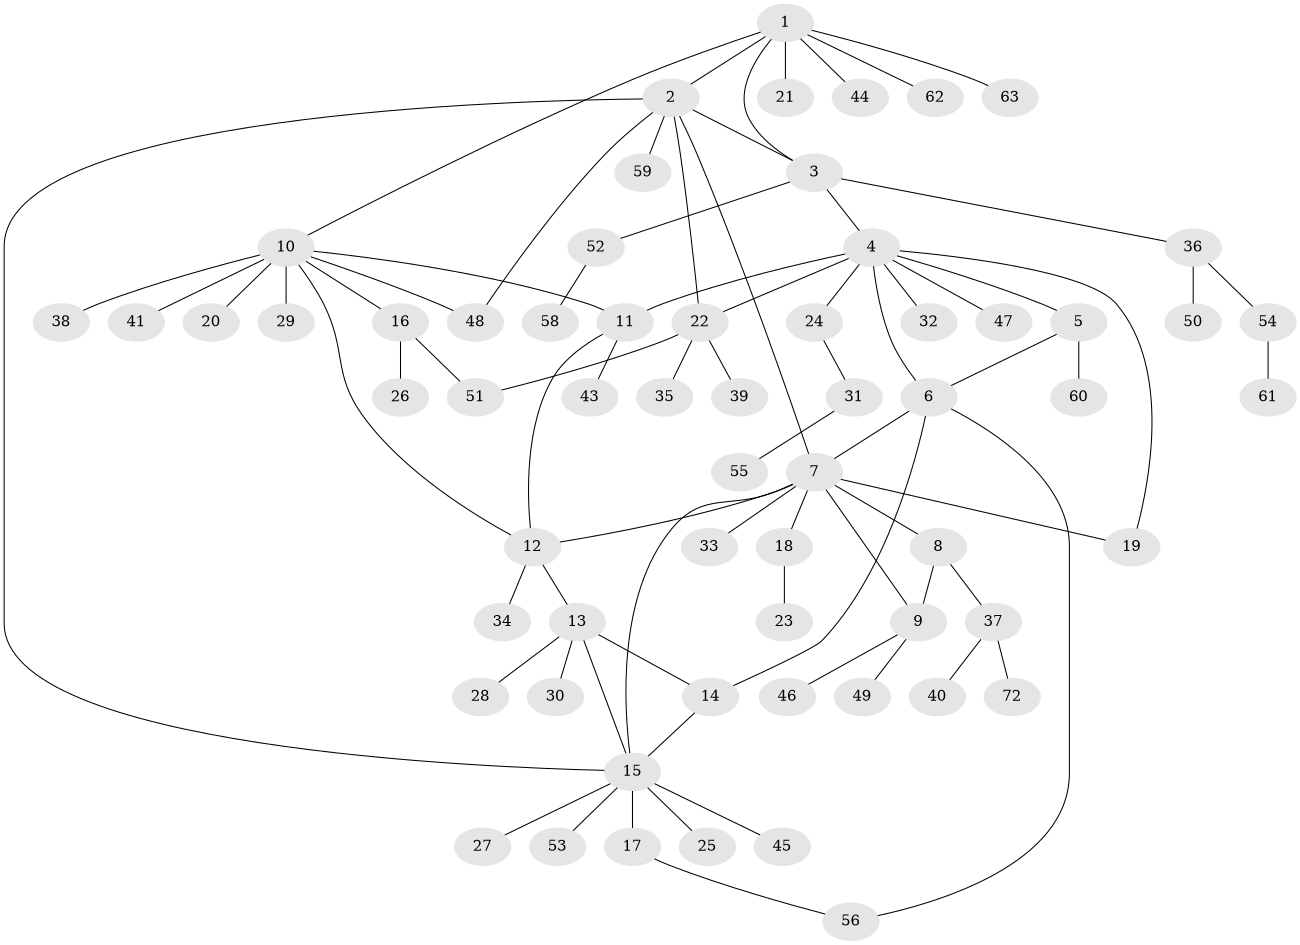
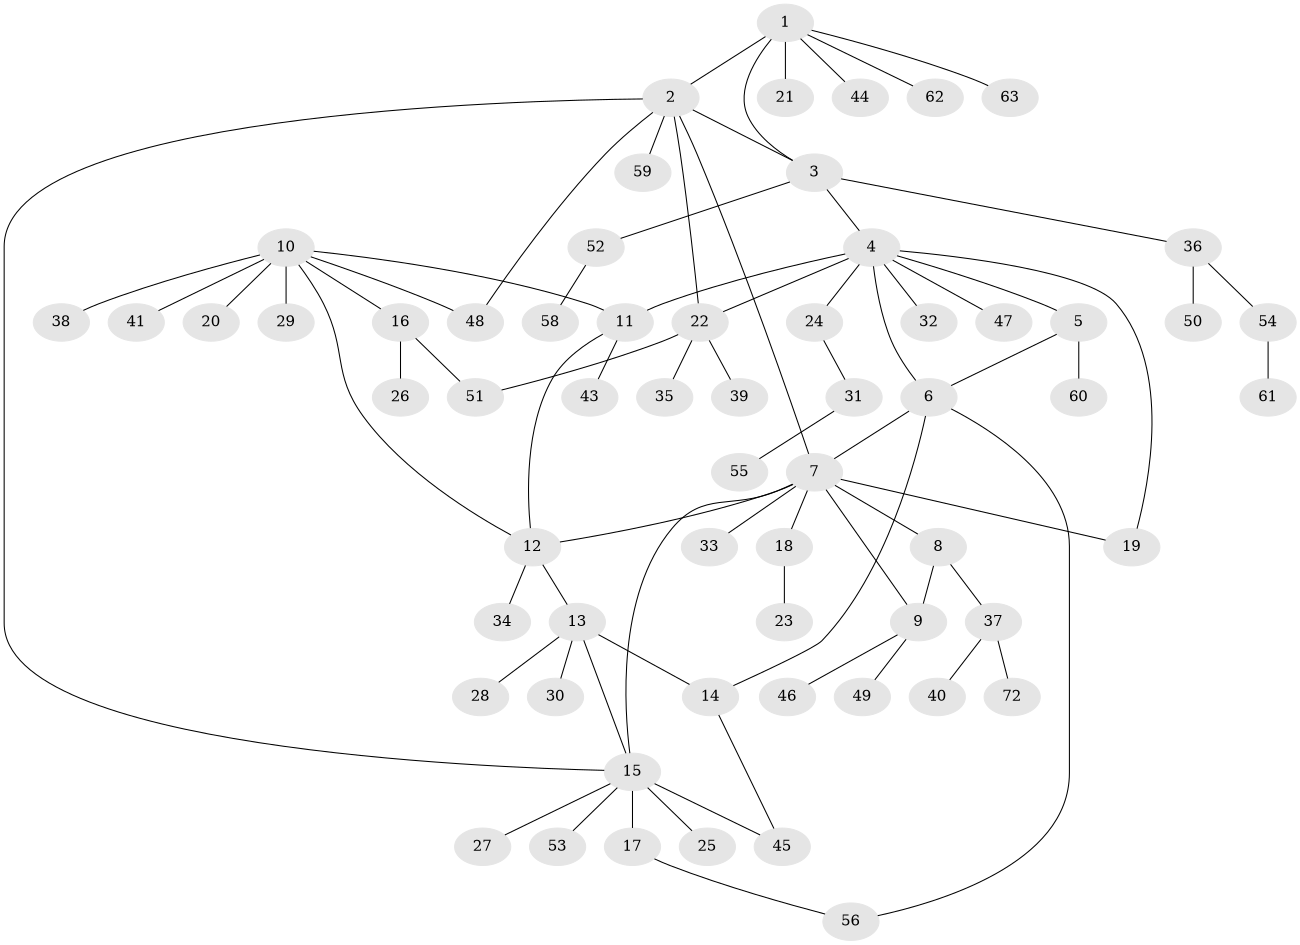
edge "1" -- "10": removed
edge "14" -- "15": now "14" -- "45"
